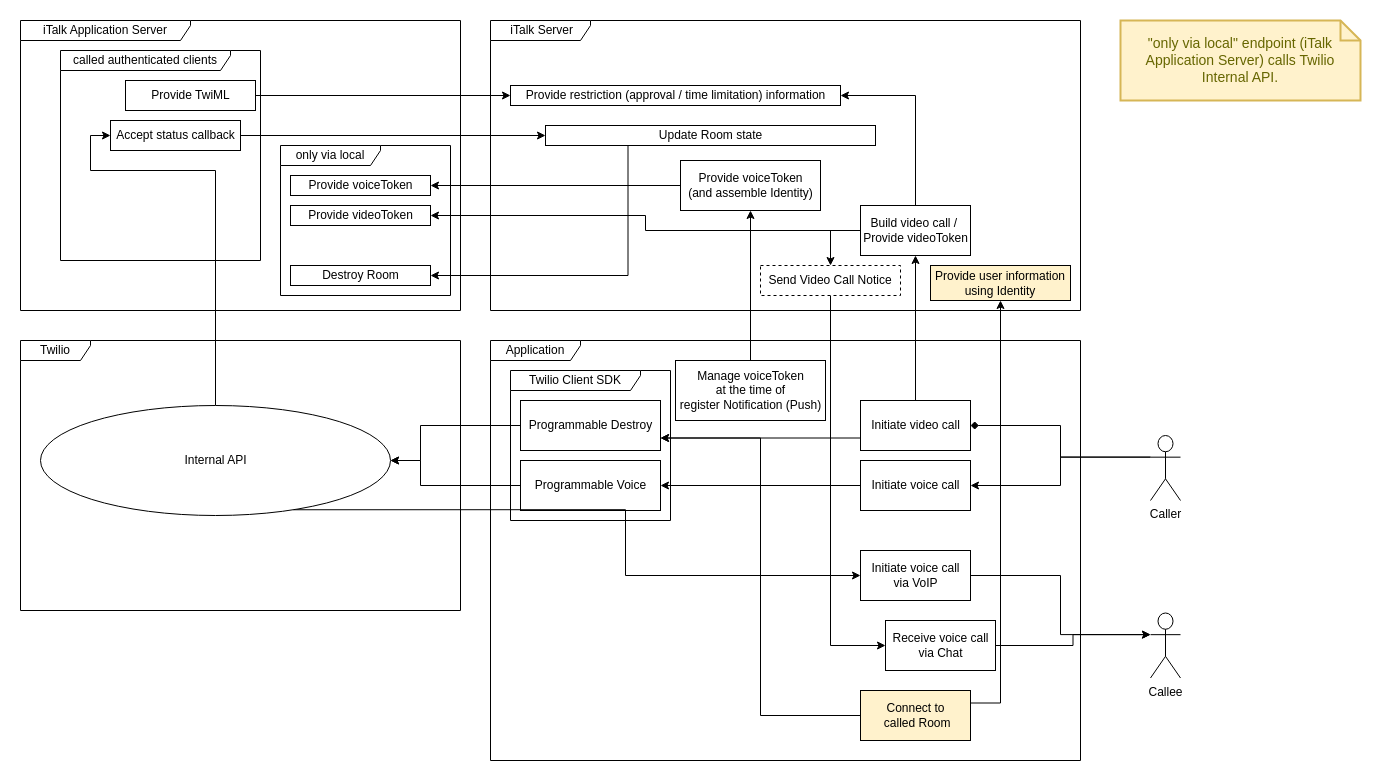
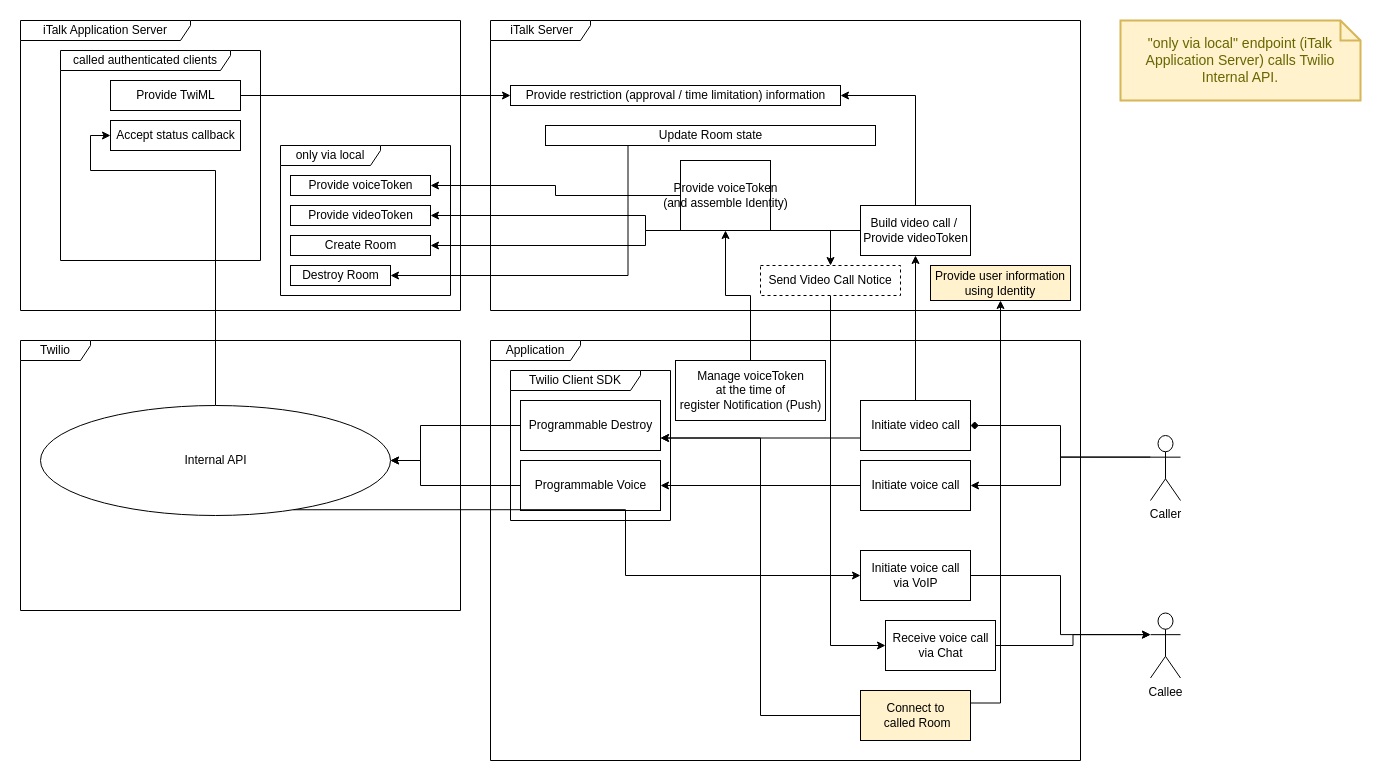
node "Provide TwiML": moved (191, 96) -> (176, 96)
edge "Accept status callback" -> "Update Room state": removed
node "Provide voiceToken (and assemble Identity)": size 140x50 -> 90x70
node "Create Room": added
edge "Build video call / Provide videoToken" -> "Create Room": added
node "Destroy Room": size 140x20 -> 100x20
